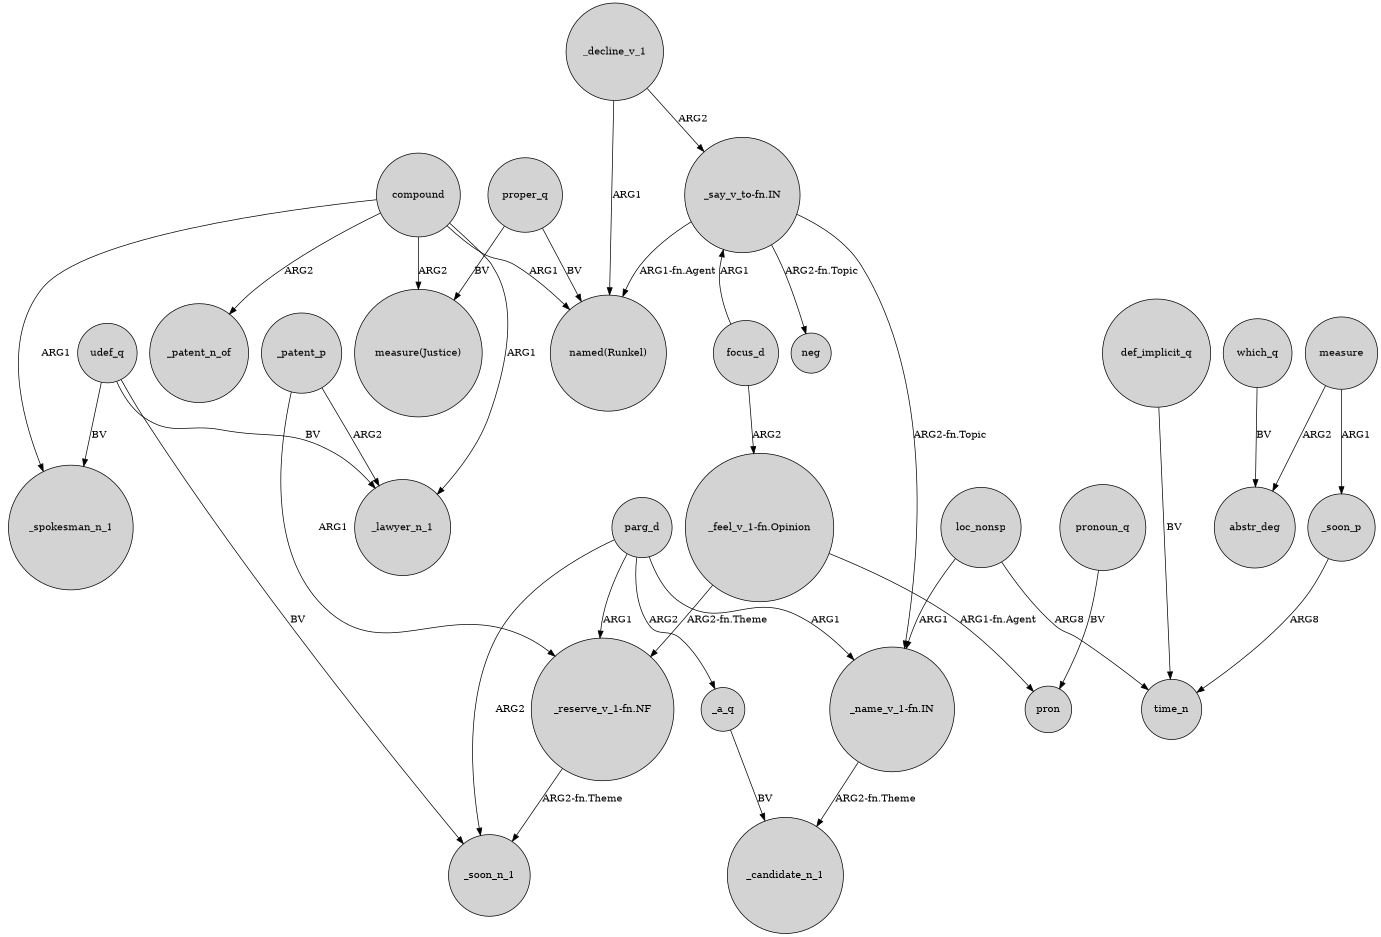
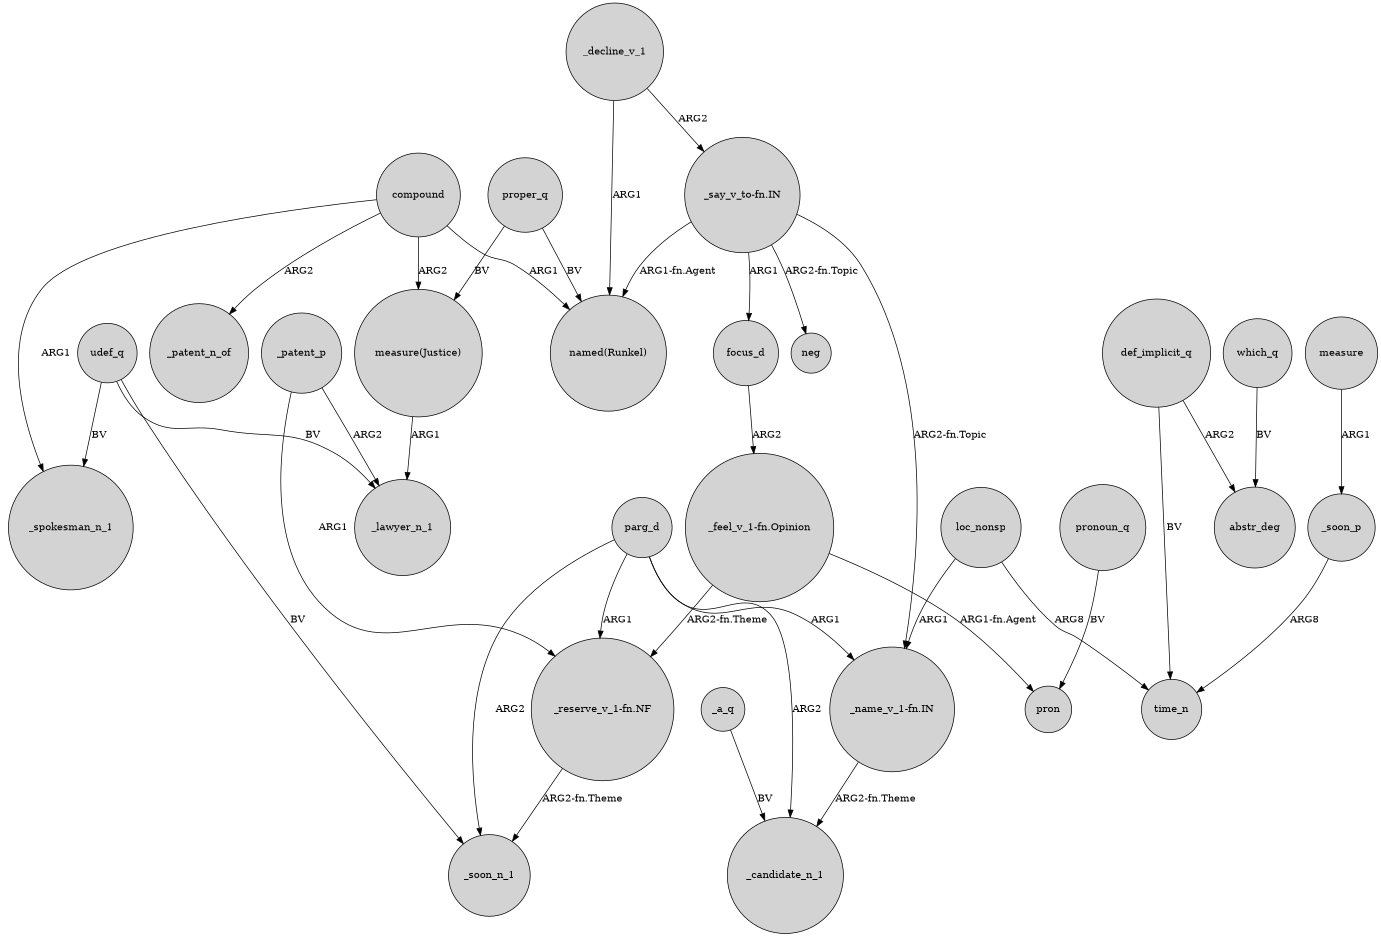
edge "focus_d" -> "_say_v_to-fn.IN": reversed
edge "compound" -> "_lawyer_n_1": now "measure(Justice)" -> "_lawyer_n_1"
edge "measure" -> "abstr_deg": now "def_implicit_q" -> "abstr_deg"
edge "parg_d" -> "_a_q": now "parg_d" -> "_candidate_n_1"
